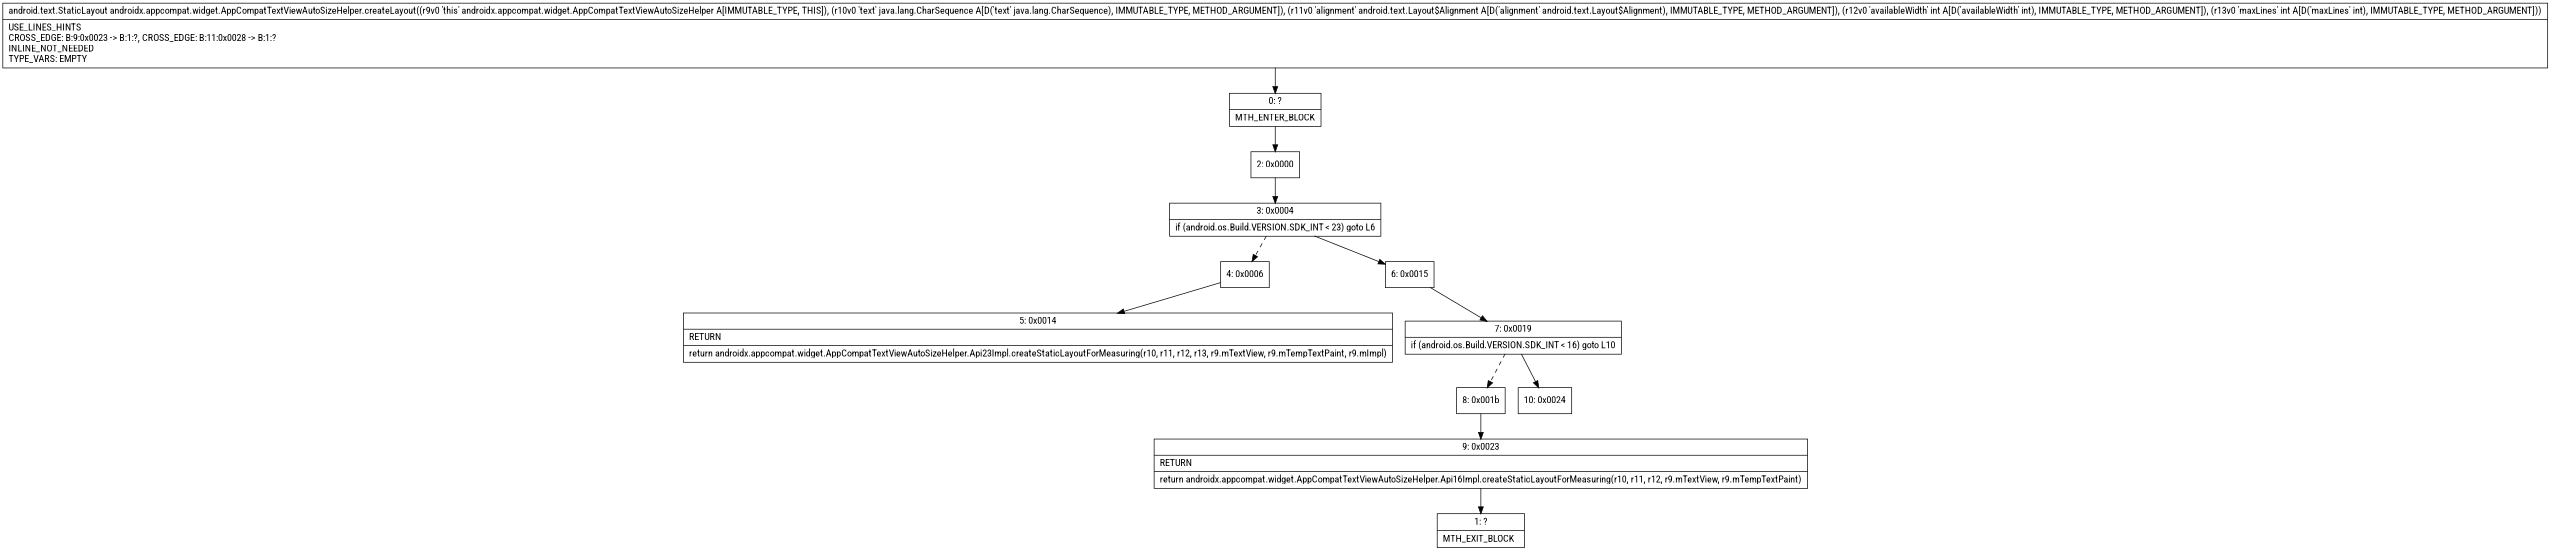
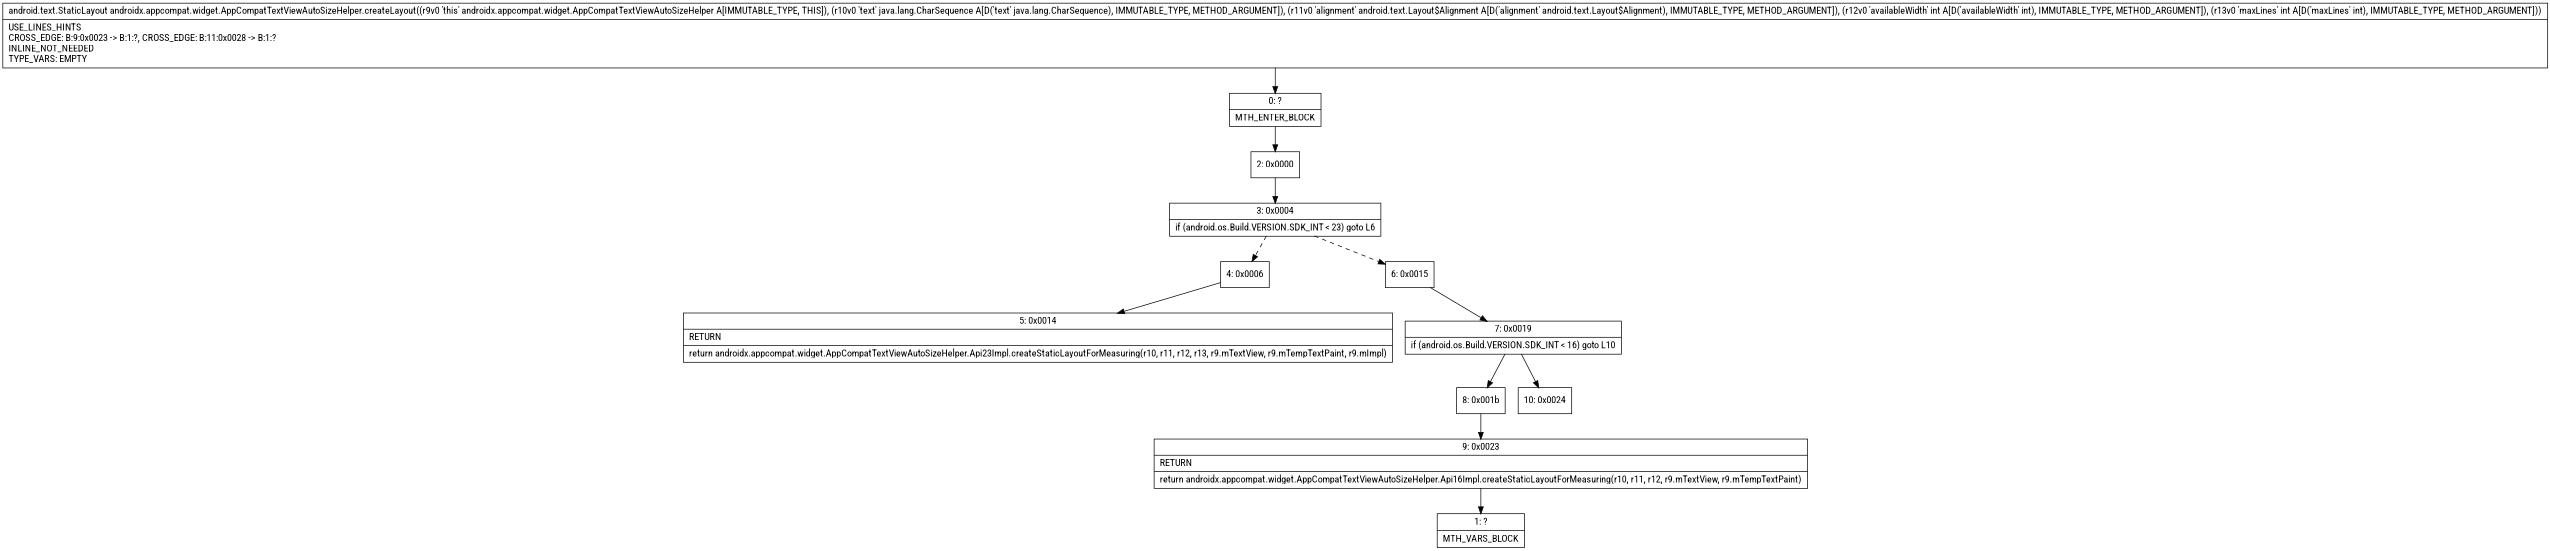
edge "3: 0x0004" -> "6: 0x0015": style solid -> dashed
edge "7: 0x0019" -> "8: 0x001b": style dashed -> solid
node "1: ?": text "MTH_EXIT_BLOCK" -> "MTH_VARS_BLOCK"
